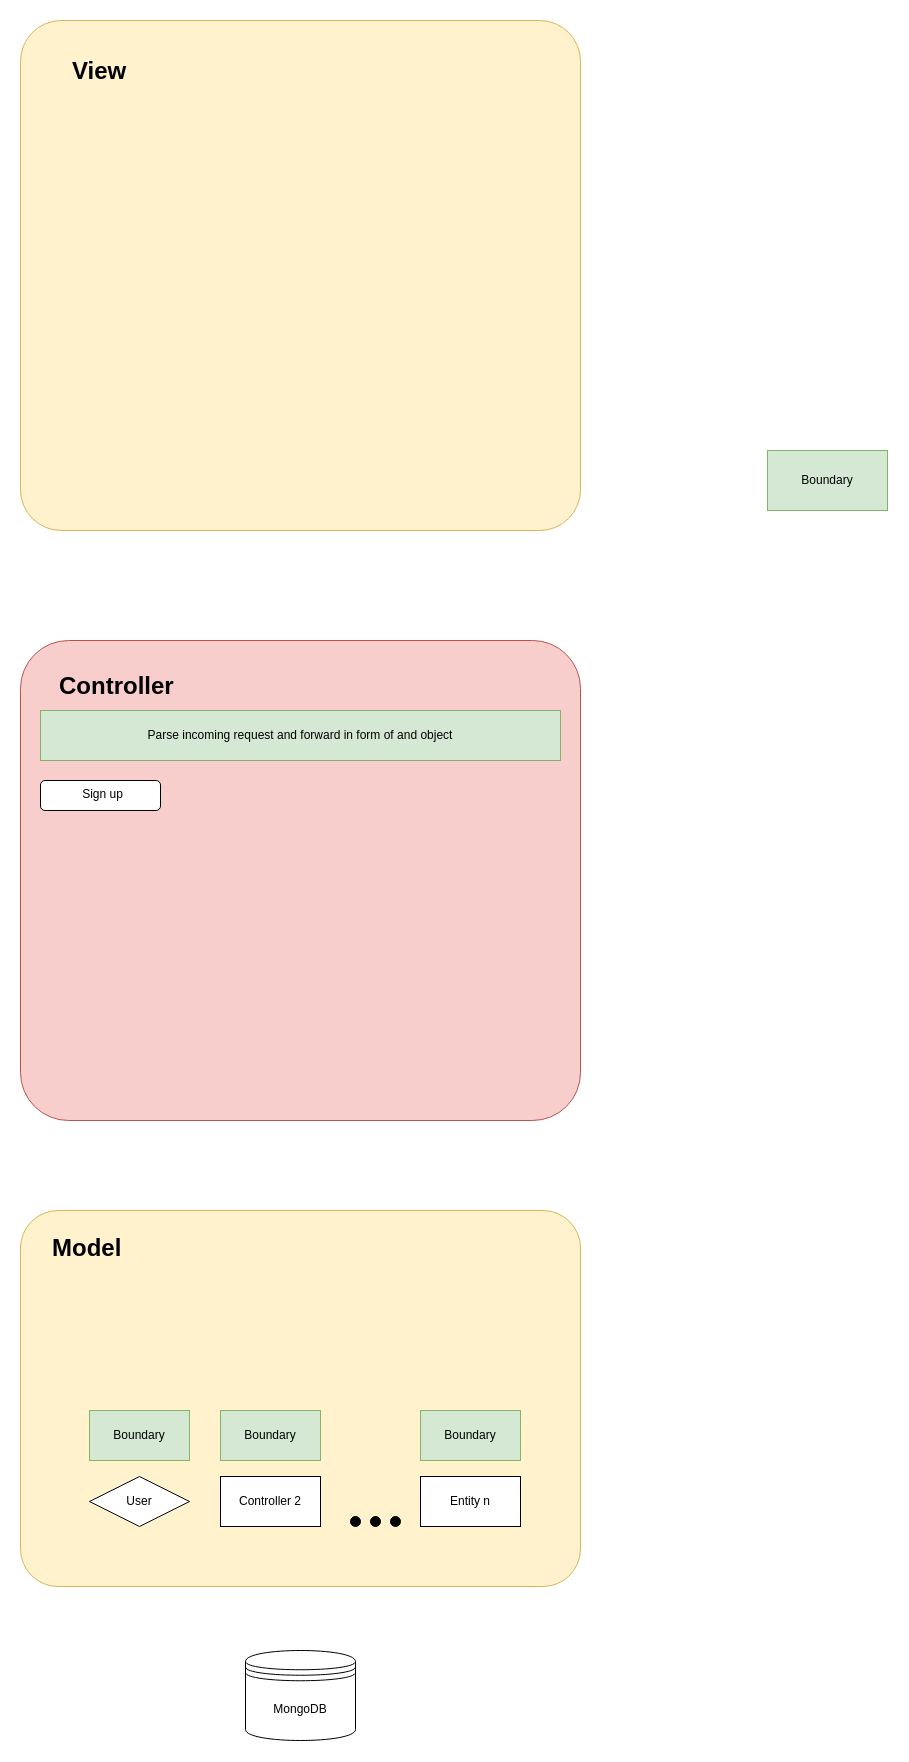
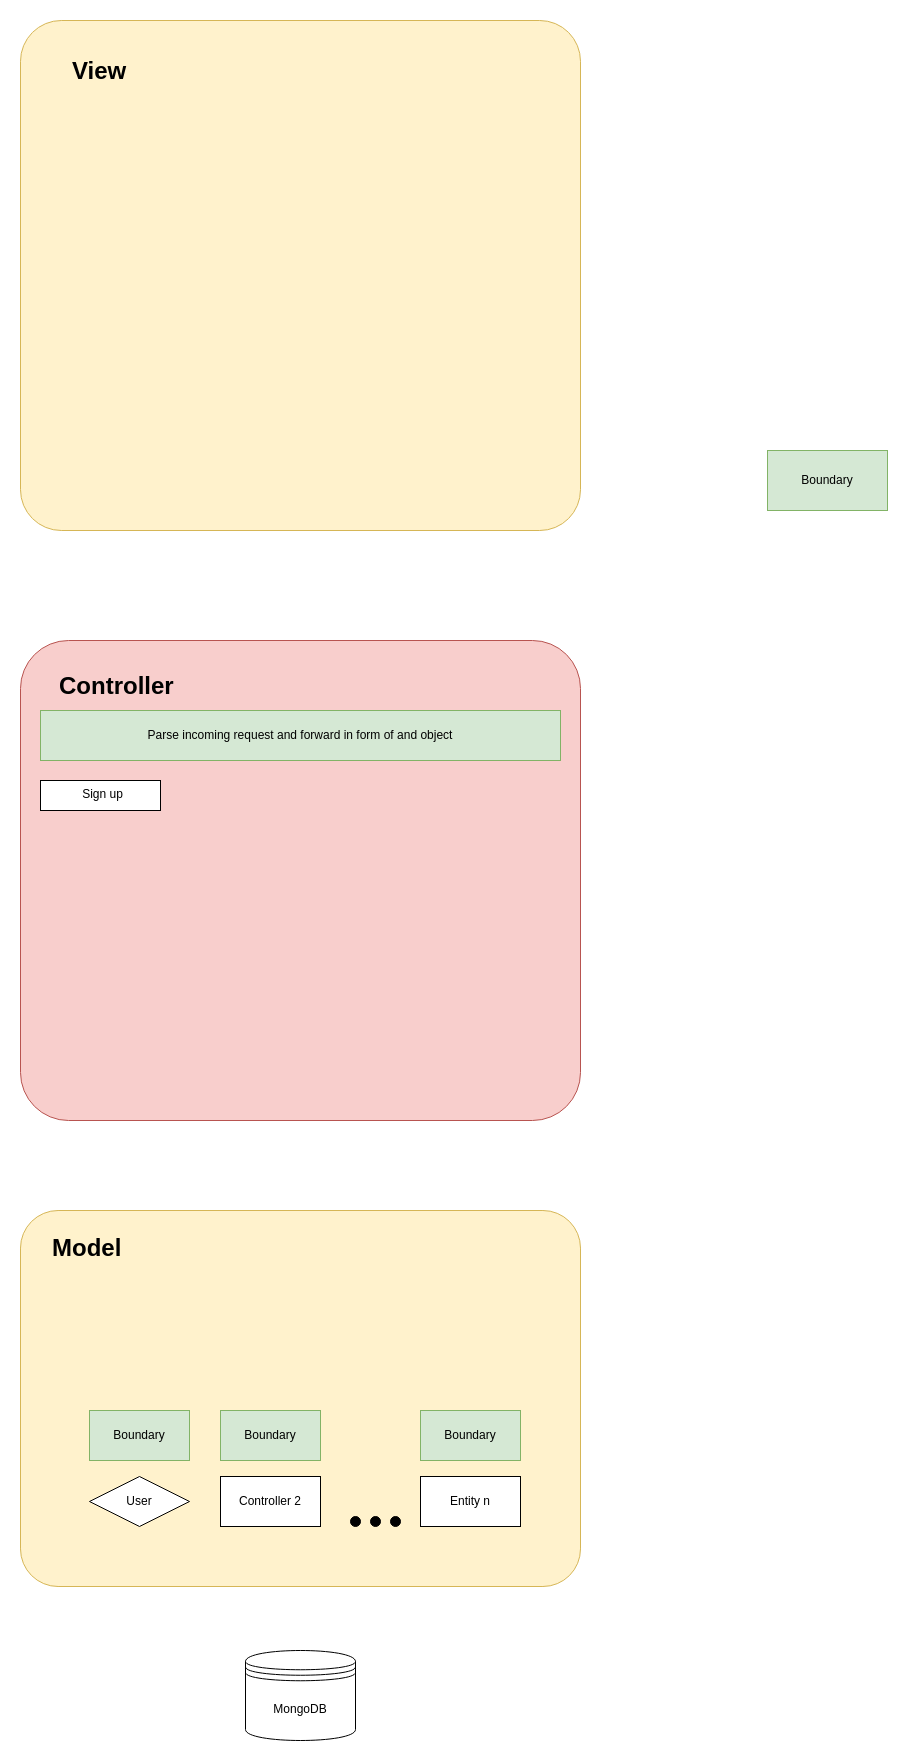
node "Sign up": shape rounded rectangle -> rectangle
